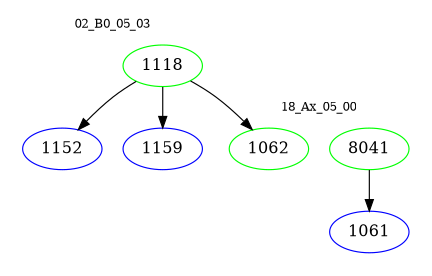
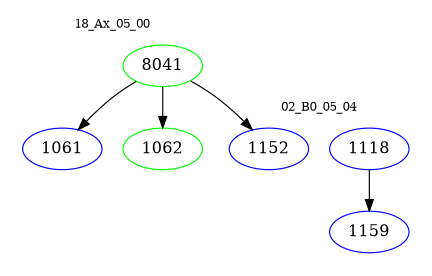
cluster "02_B0_05_03": label "02_B0_05_03" -> "02_B0_05_04"
node "1118": color green -> blue
edge "1118" -> "1152": now "8041" -> "1152"
edge "1118" -> "1062": now "8041" -> "1062"
